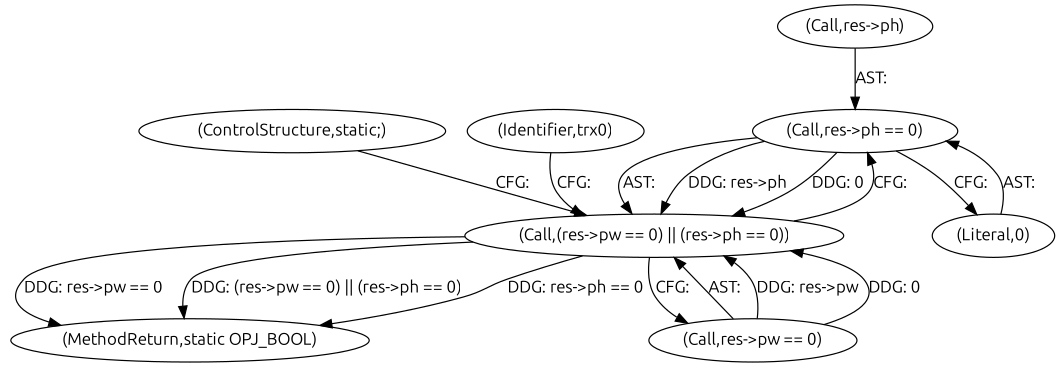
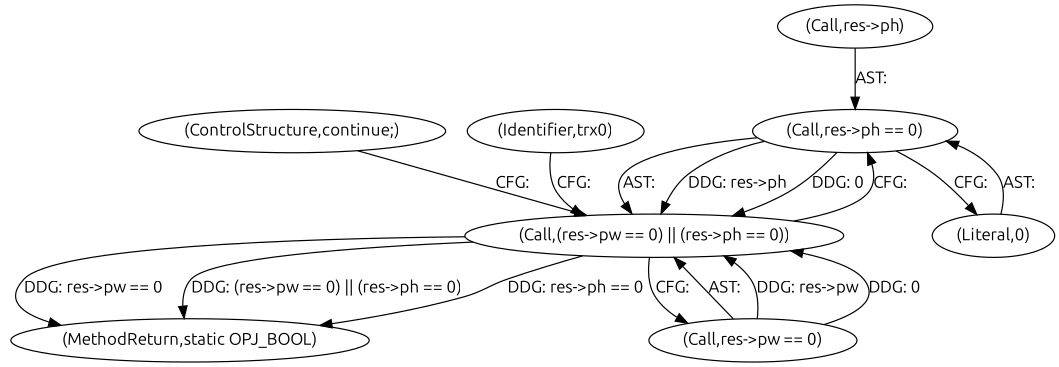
node "(ControlStructure,static;)": label "(ControlStructure,static;)" -> "(ControlStructure,continue;)"
